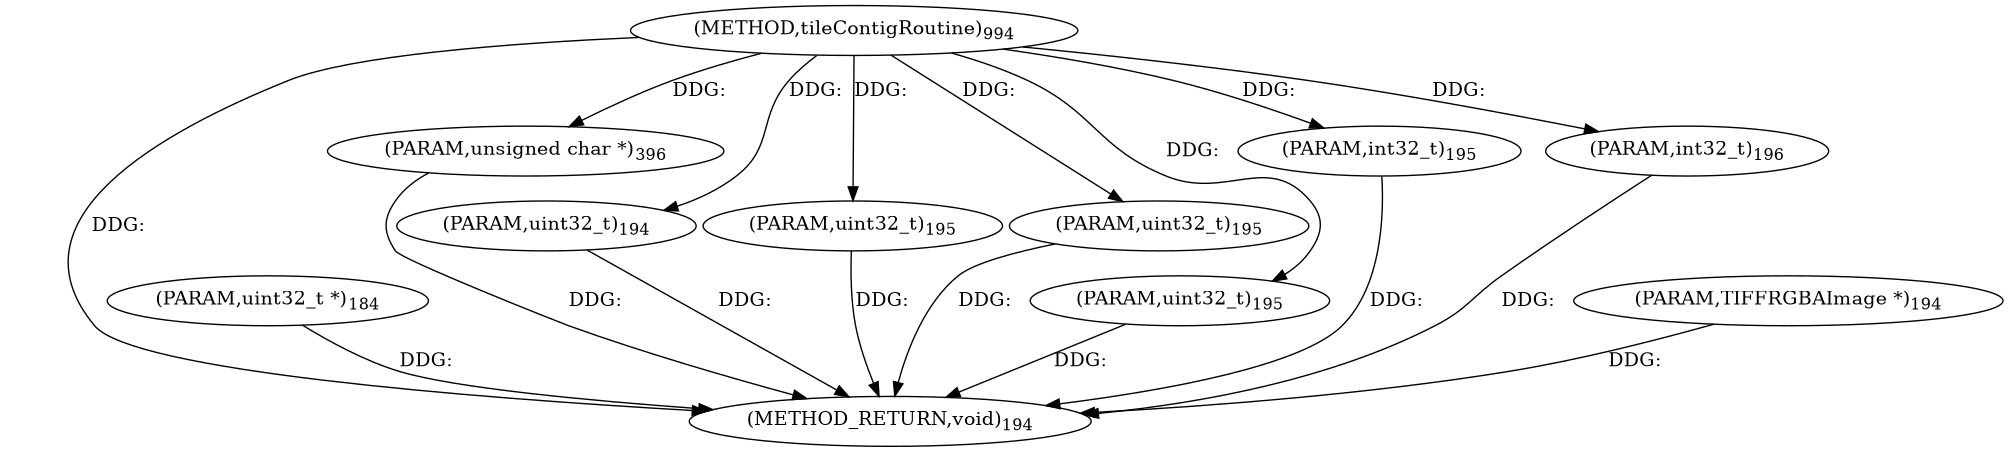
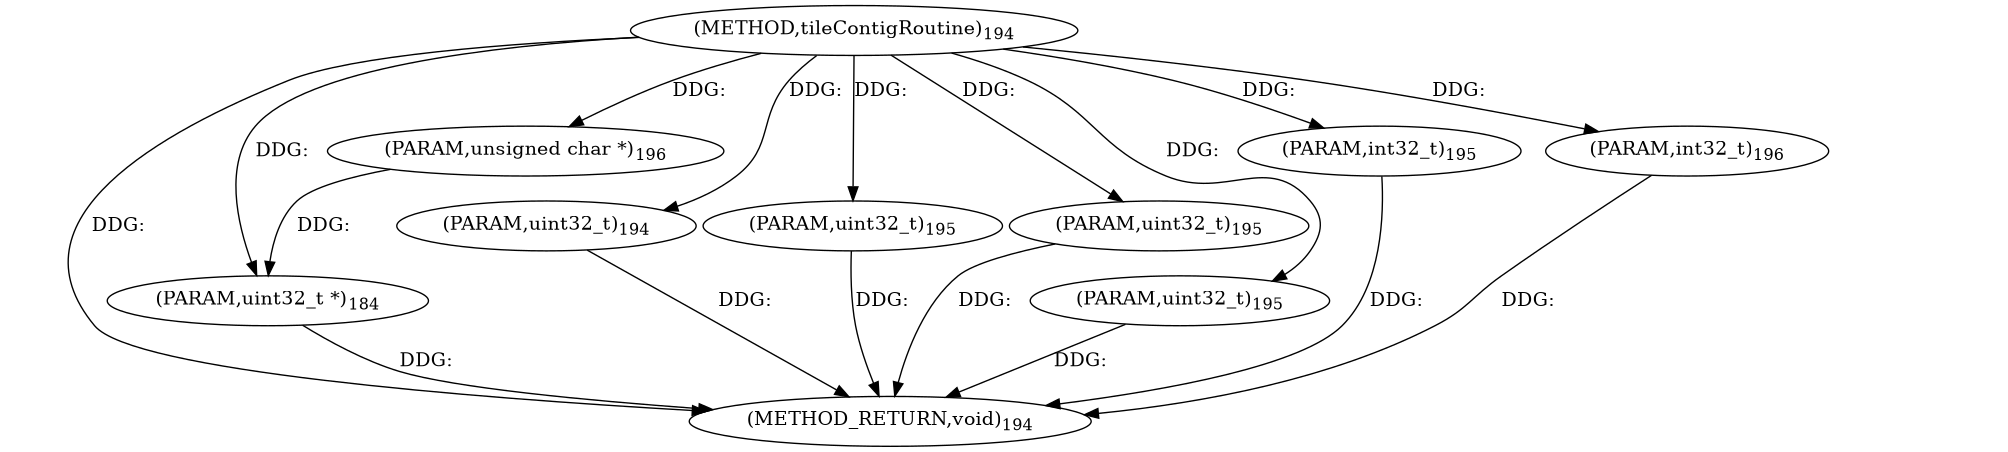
node "(METHOD,tileContigRoutine)": text "994" -> "194"
edge "(METHOD,tileContigRoutine)" -> "(PARAM,uint32_t *)": added, label "DDG:"
node "(PARAM,unsigned char *)": text "396" -> "196"
node "(PARAM,TIFFRGBAImage *)": removed
edge "(PARAM,unsigned char *)" -> "(METHOD_RETURN,void)": now "(PARAM,unsigned char *)" -> "(PARAM,uint32_t *)"
